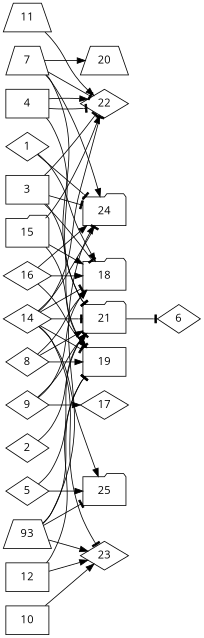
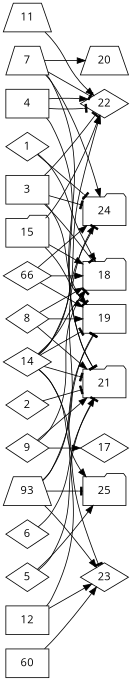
edge "14" -> "22": arrowhead tee -> normal
node "16": label "16" -> "66"
edge "21" -> "6": reversed
node "10": label "10" -> "60"
